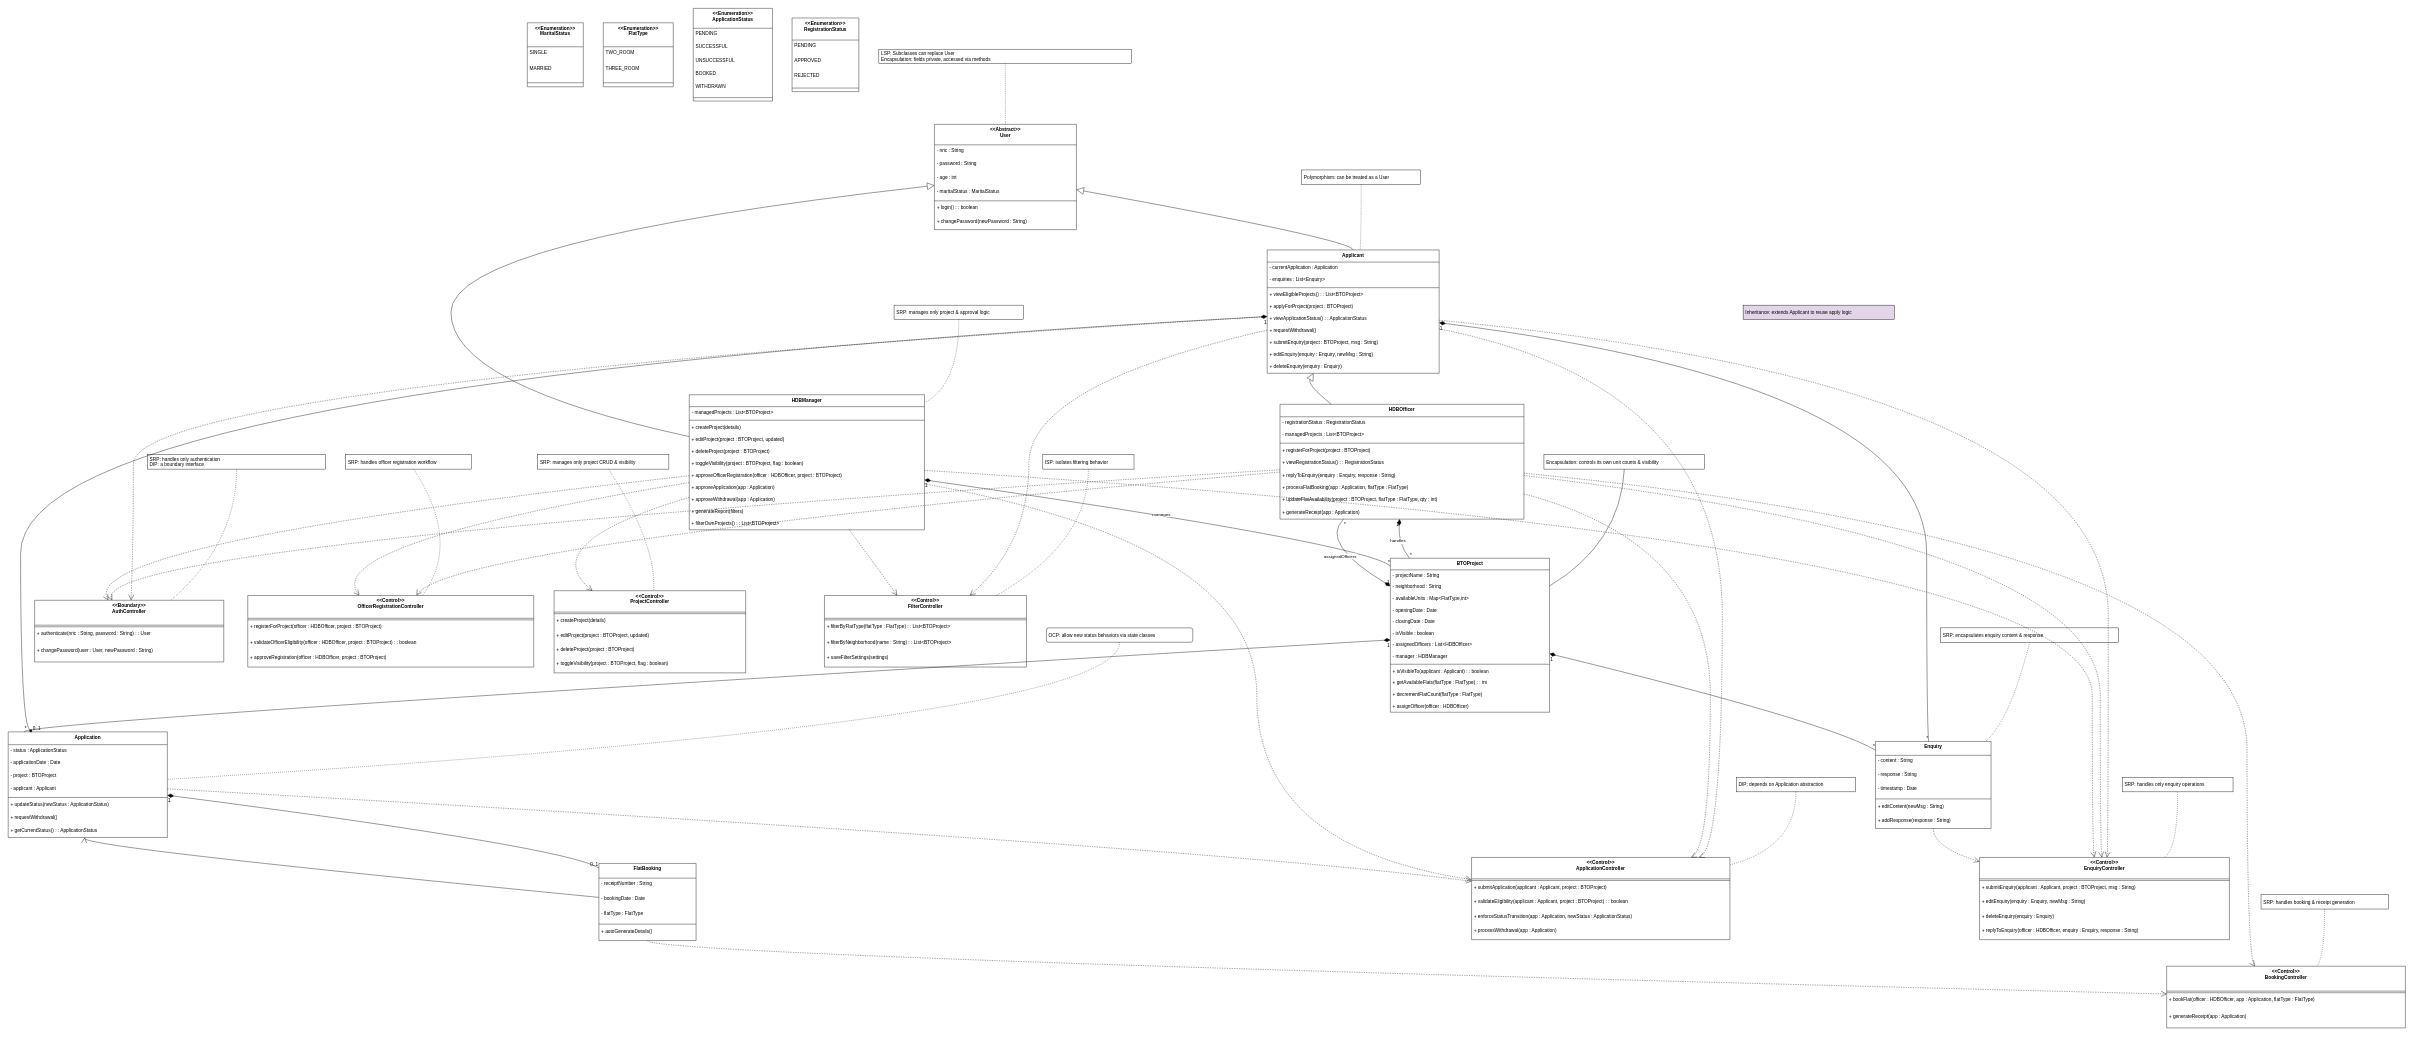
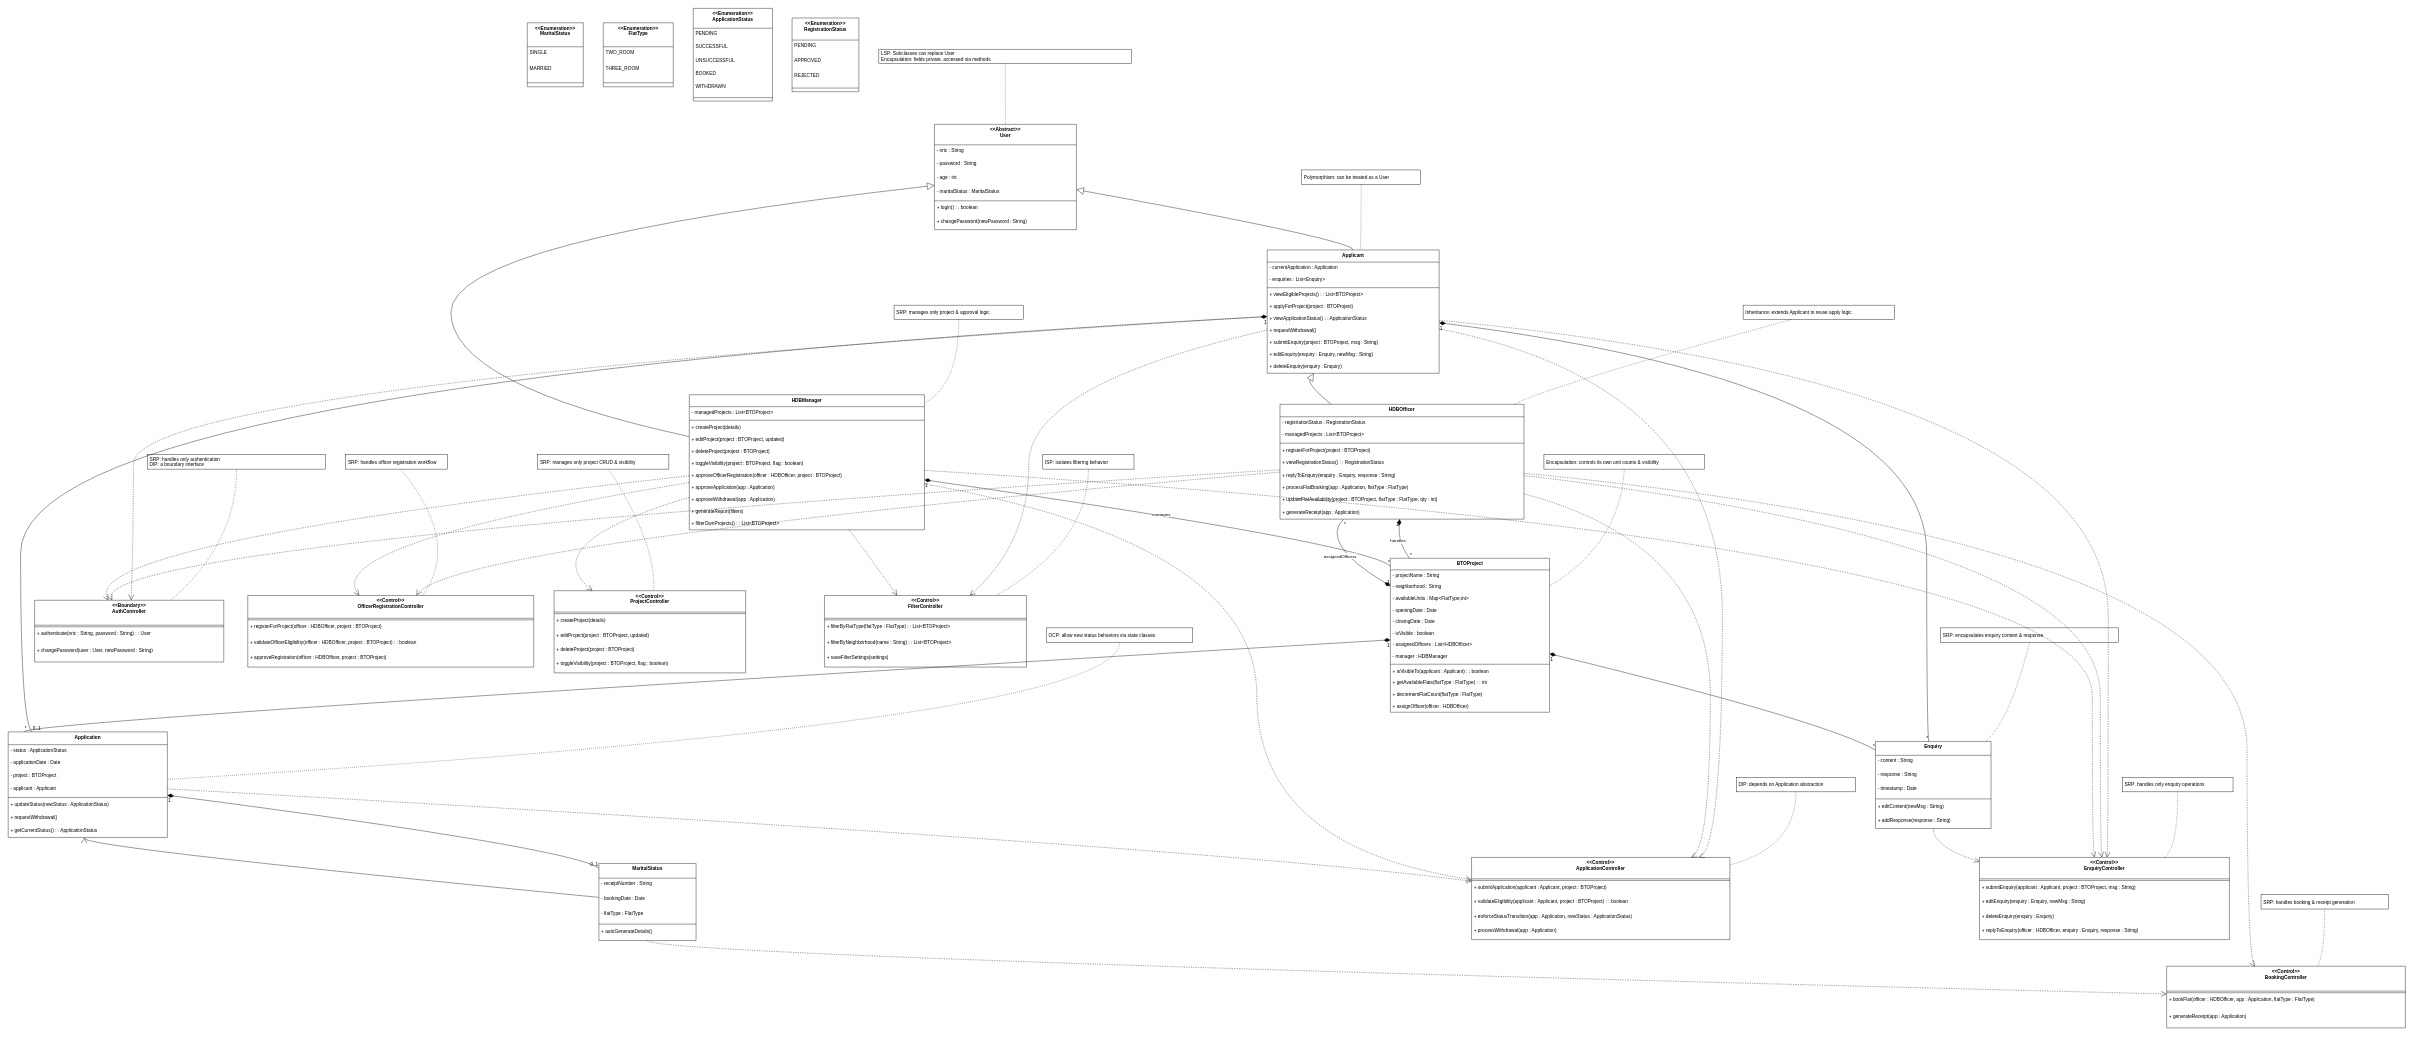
node "Inheritance: extends Applicant to reuse apply logic": fillcolor #e1d5e7 -> #ffffff
edge "Inheritance: extends Applicant to reuse apply logic" -- "HDBOfficer": added
node "SRP: handles officer registration workflow": size 126x14 -> 102x14
edge "Encapsulation: controls its own unit counts & visibility" -- "BTOProject": style solid -> dashed
node "OCP: allow new status behaviors via state classes": shape rounded rectangle -> rectangle
edge "Applicant" -- "Application": arrowhead diamond -> none
node "FlatBooking": label "FlatBooking" -> "MaritalStatus"
